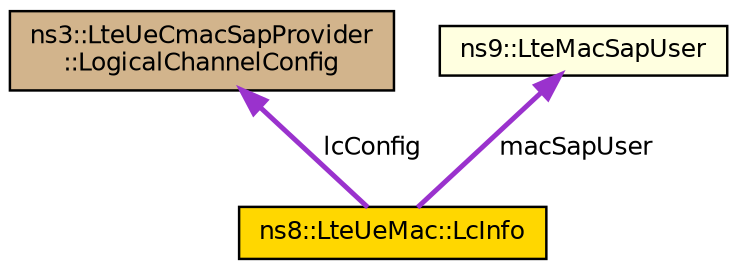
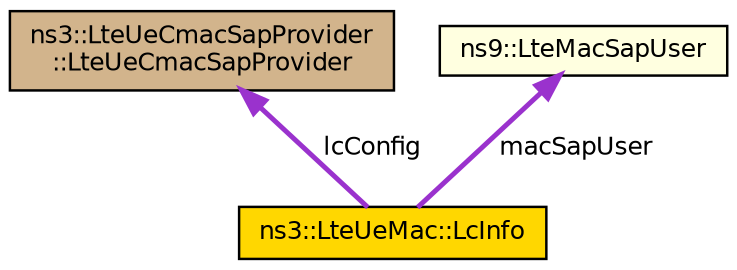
node "ns3::LteUeCmacSapProvider ::LogicalChannelConfig": label "ns3::LteUeCmacSapProvider ::LogicalChannelConfig" -> "ns3::LteUeCmacSapProvider ::LteUeCmacSapProvider"
node "ns8::LteUeMac::LcInfo": label "ns8::LteUeMac::LcInfo" -> "ns3::LteUeMac::LcInfo"
